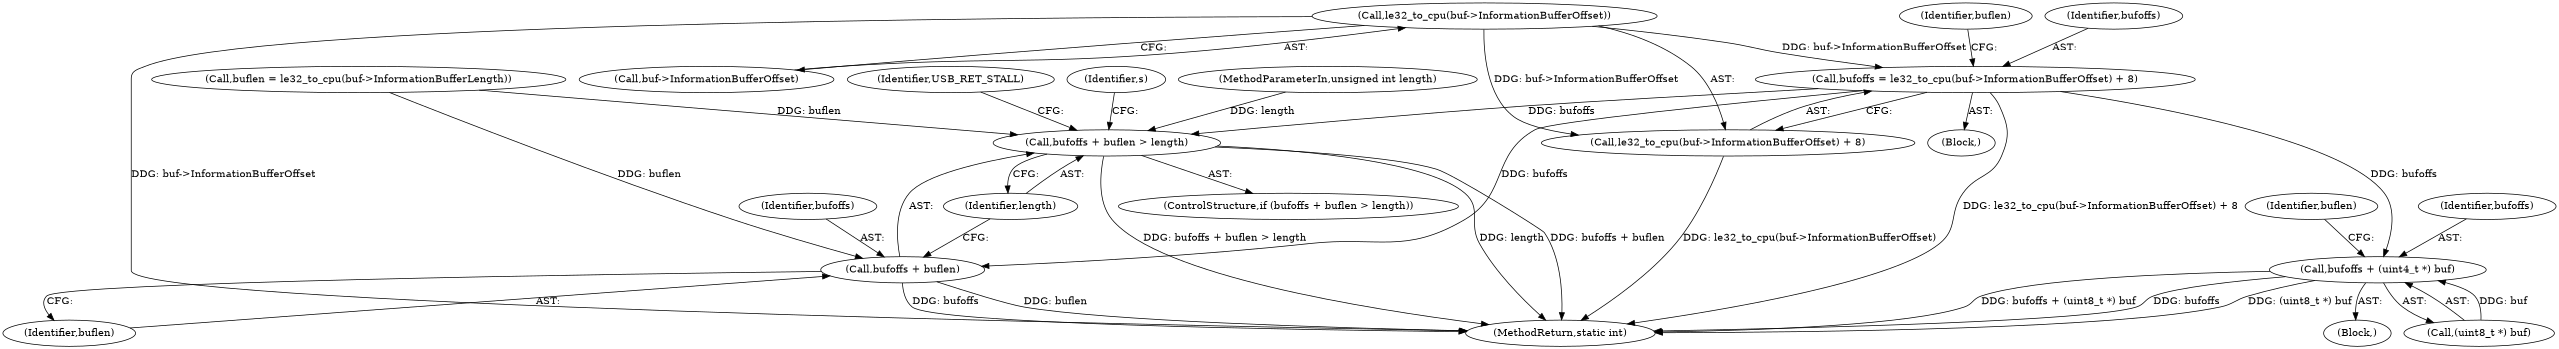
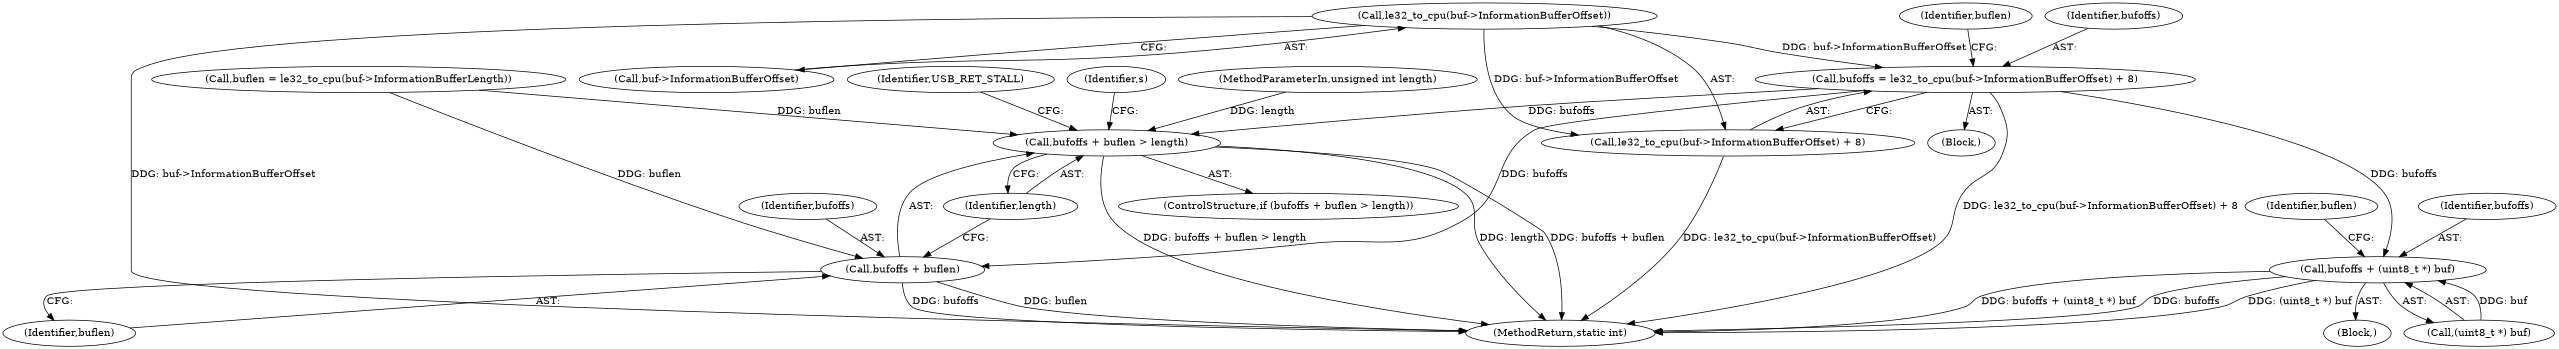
node "(Call,bufoffs + (uint4_t *) buf)": label "(Call,bufoffs + (uint4_t *) buf)" -> "(Call,bufoffs + (uint8_t *) buf)"
